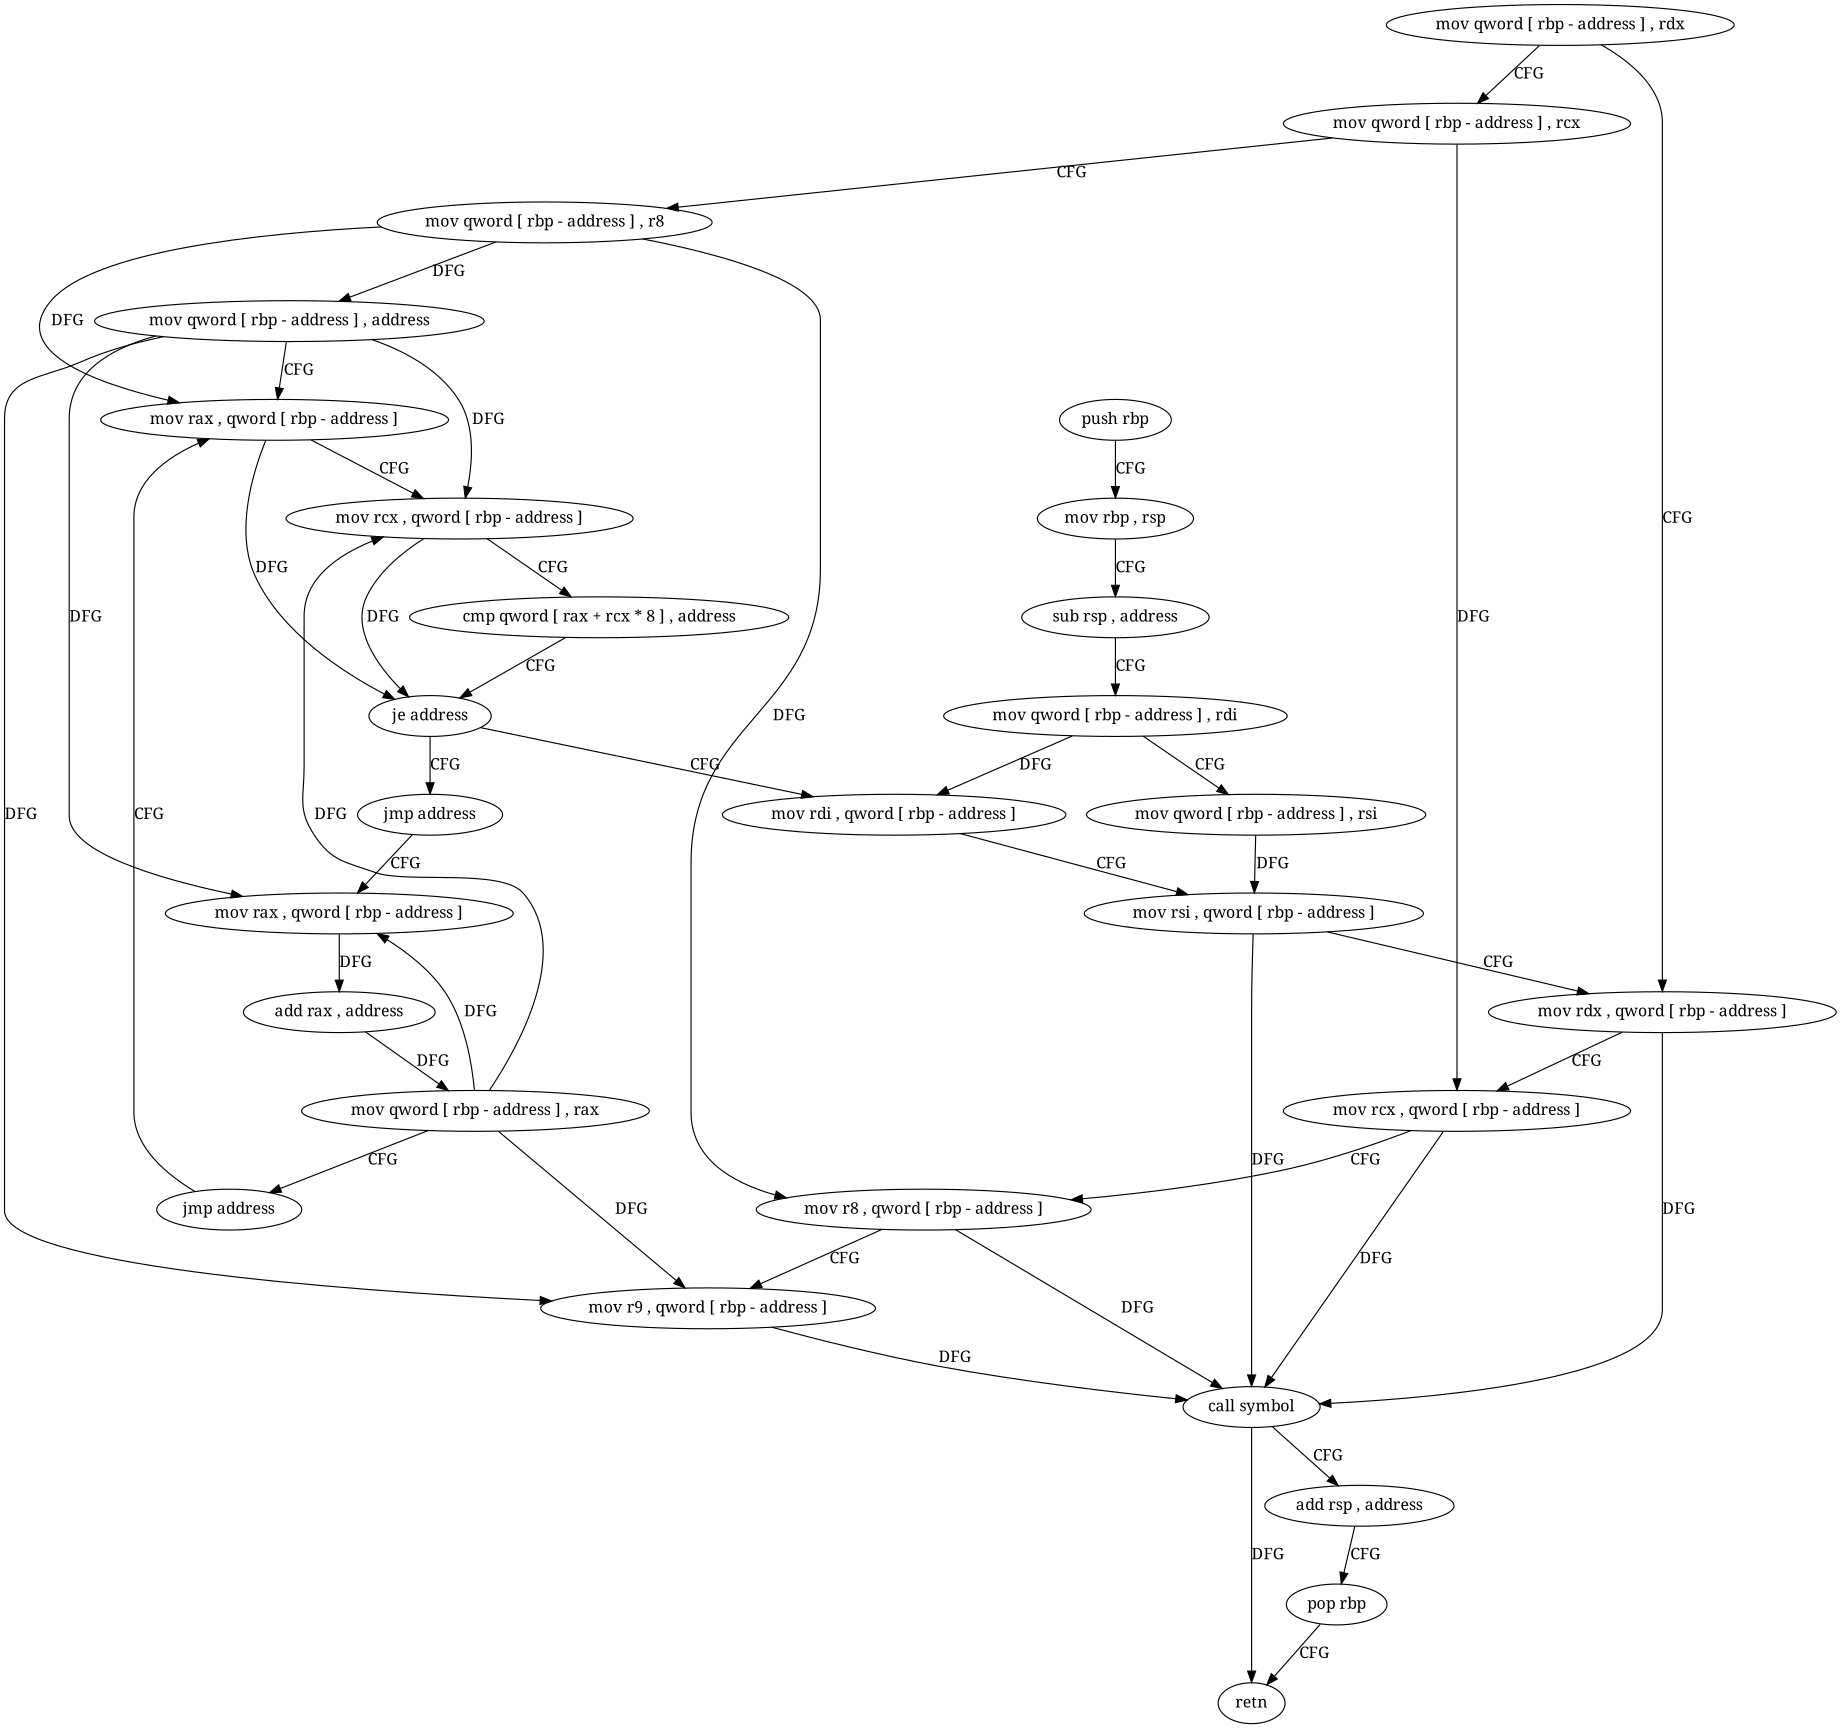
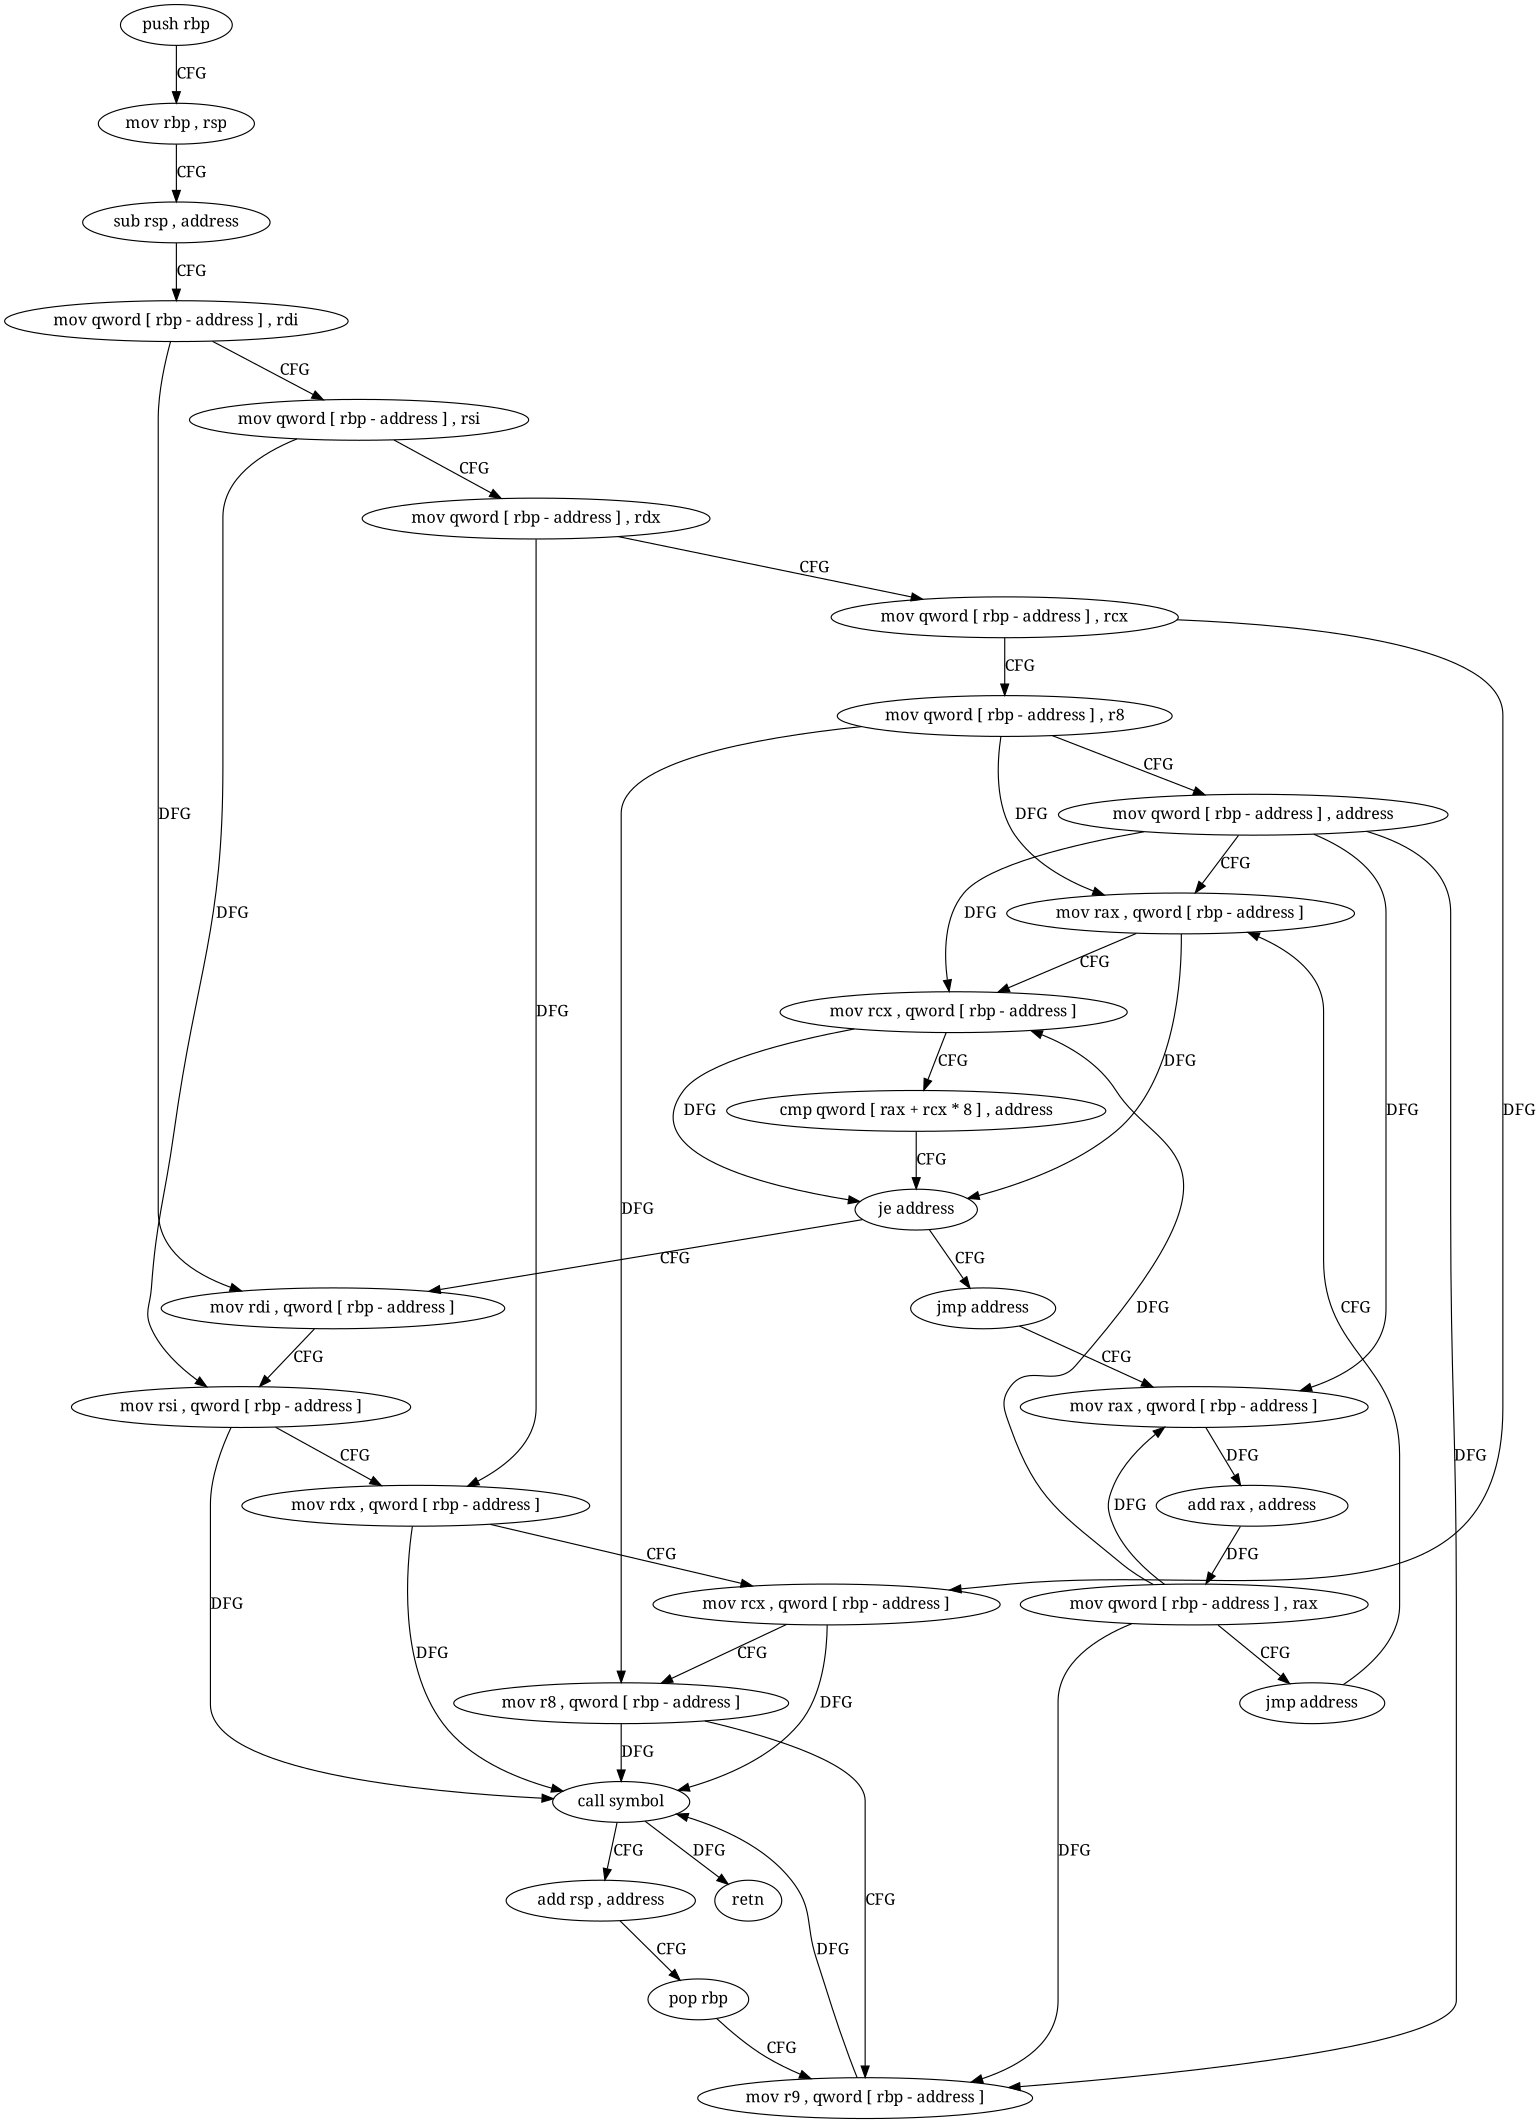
edge "mov qword [ rbp - address ] , r8" -> "mov qword [ rbp - address ] , address": label "DFG" -> "CFG"
edge "mov qword [ rbp - address ] , rsi" -> "mov qword [ rbp - address ] , rdx": added, label "CFG"
edge "mov qword [ rbp - address ] , rdx" -> "mov rdx , qword [ rbp - address ]": label "CFG" -> "DFG"
edge "pop rbp" -> "retn": now "pop rbp" -> "mov r9 , qword [ rbp - address ]"
